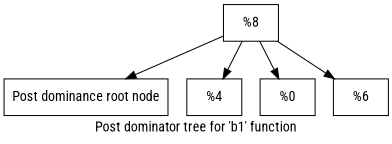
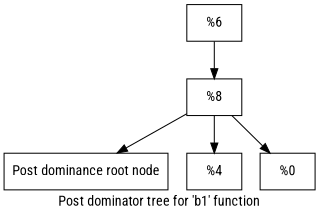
edge "%8" -> "%6": reversed
